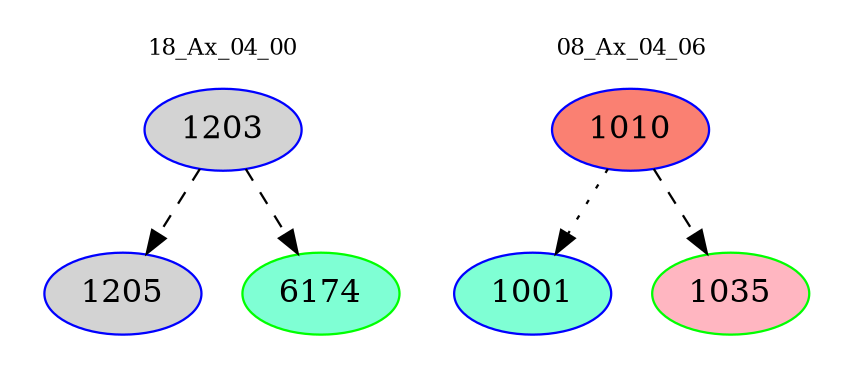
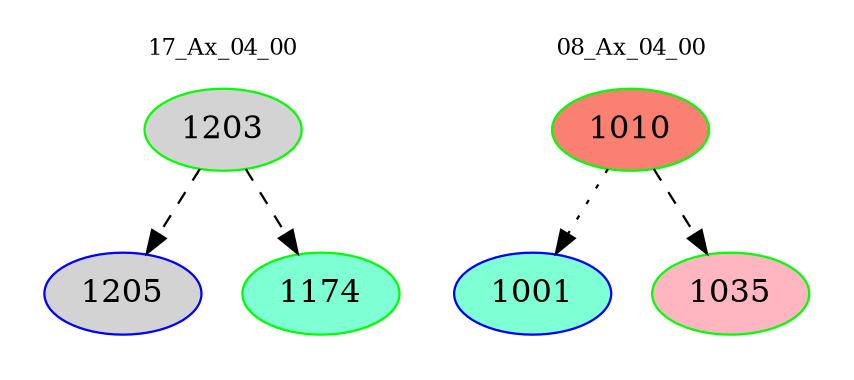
cluster "18_Ax_04_00": label "18_Ax_04_00" -> "17_Ax_04_00"
cluster "08_Ax_04_06": label "08_Ax_04_06" -> "08_Ax_04_00"
node "1203": color blue -> green
node "1010": color blue -> green
node "6174": label "6174" -> "1174"
